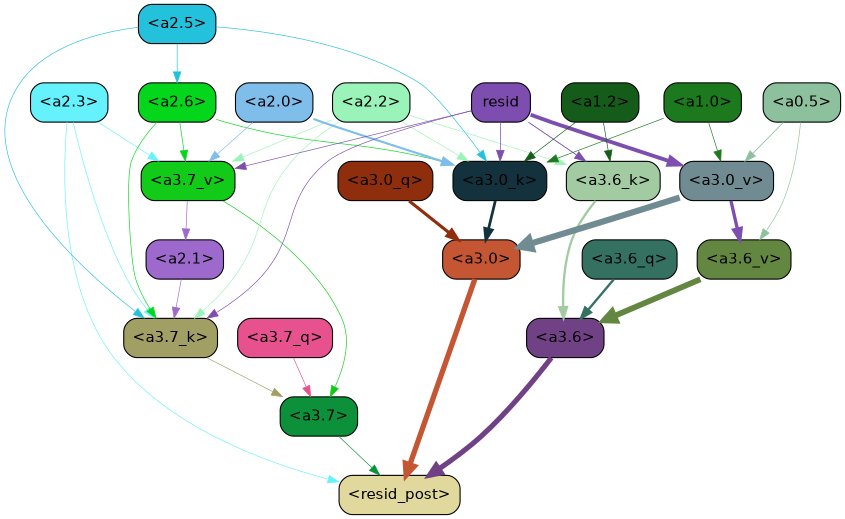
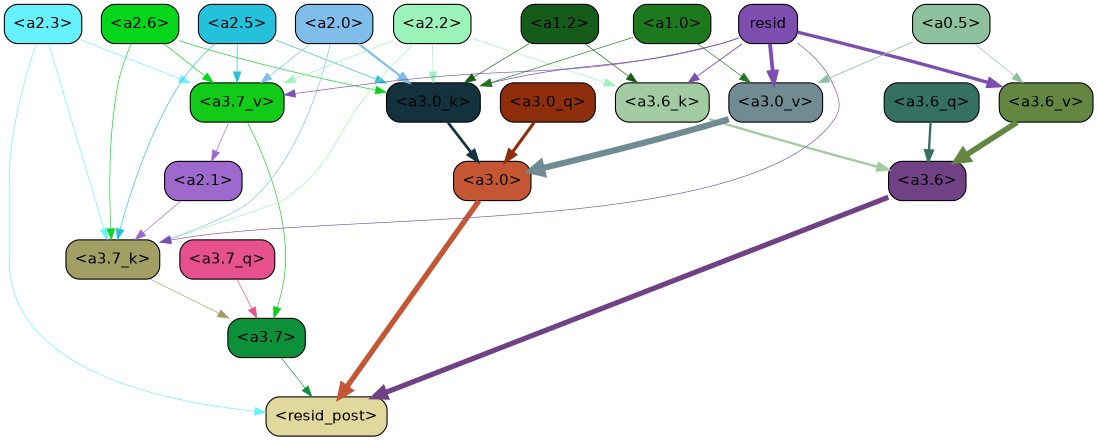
edge "<a2.5>" -> "<a2.6>": now "<a2.5>" -> "<a3.7_v>"
edge "<a2.0>" -> "<a3.7_k>": added
edge "<a3.0_v>" -> "<a3.6_v>": now "resid" -> "<a3.6_v>"
